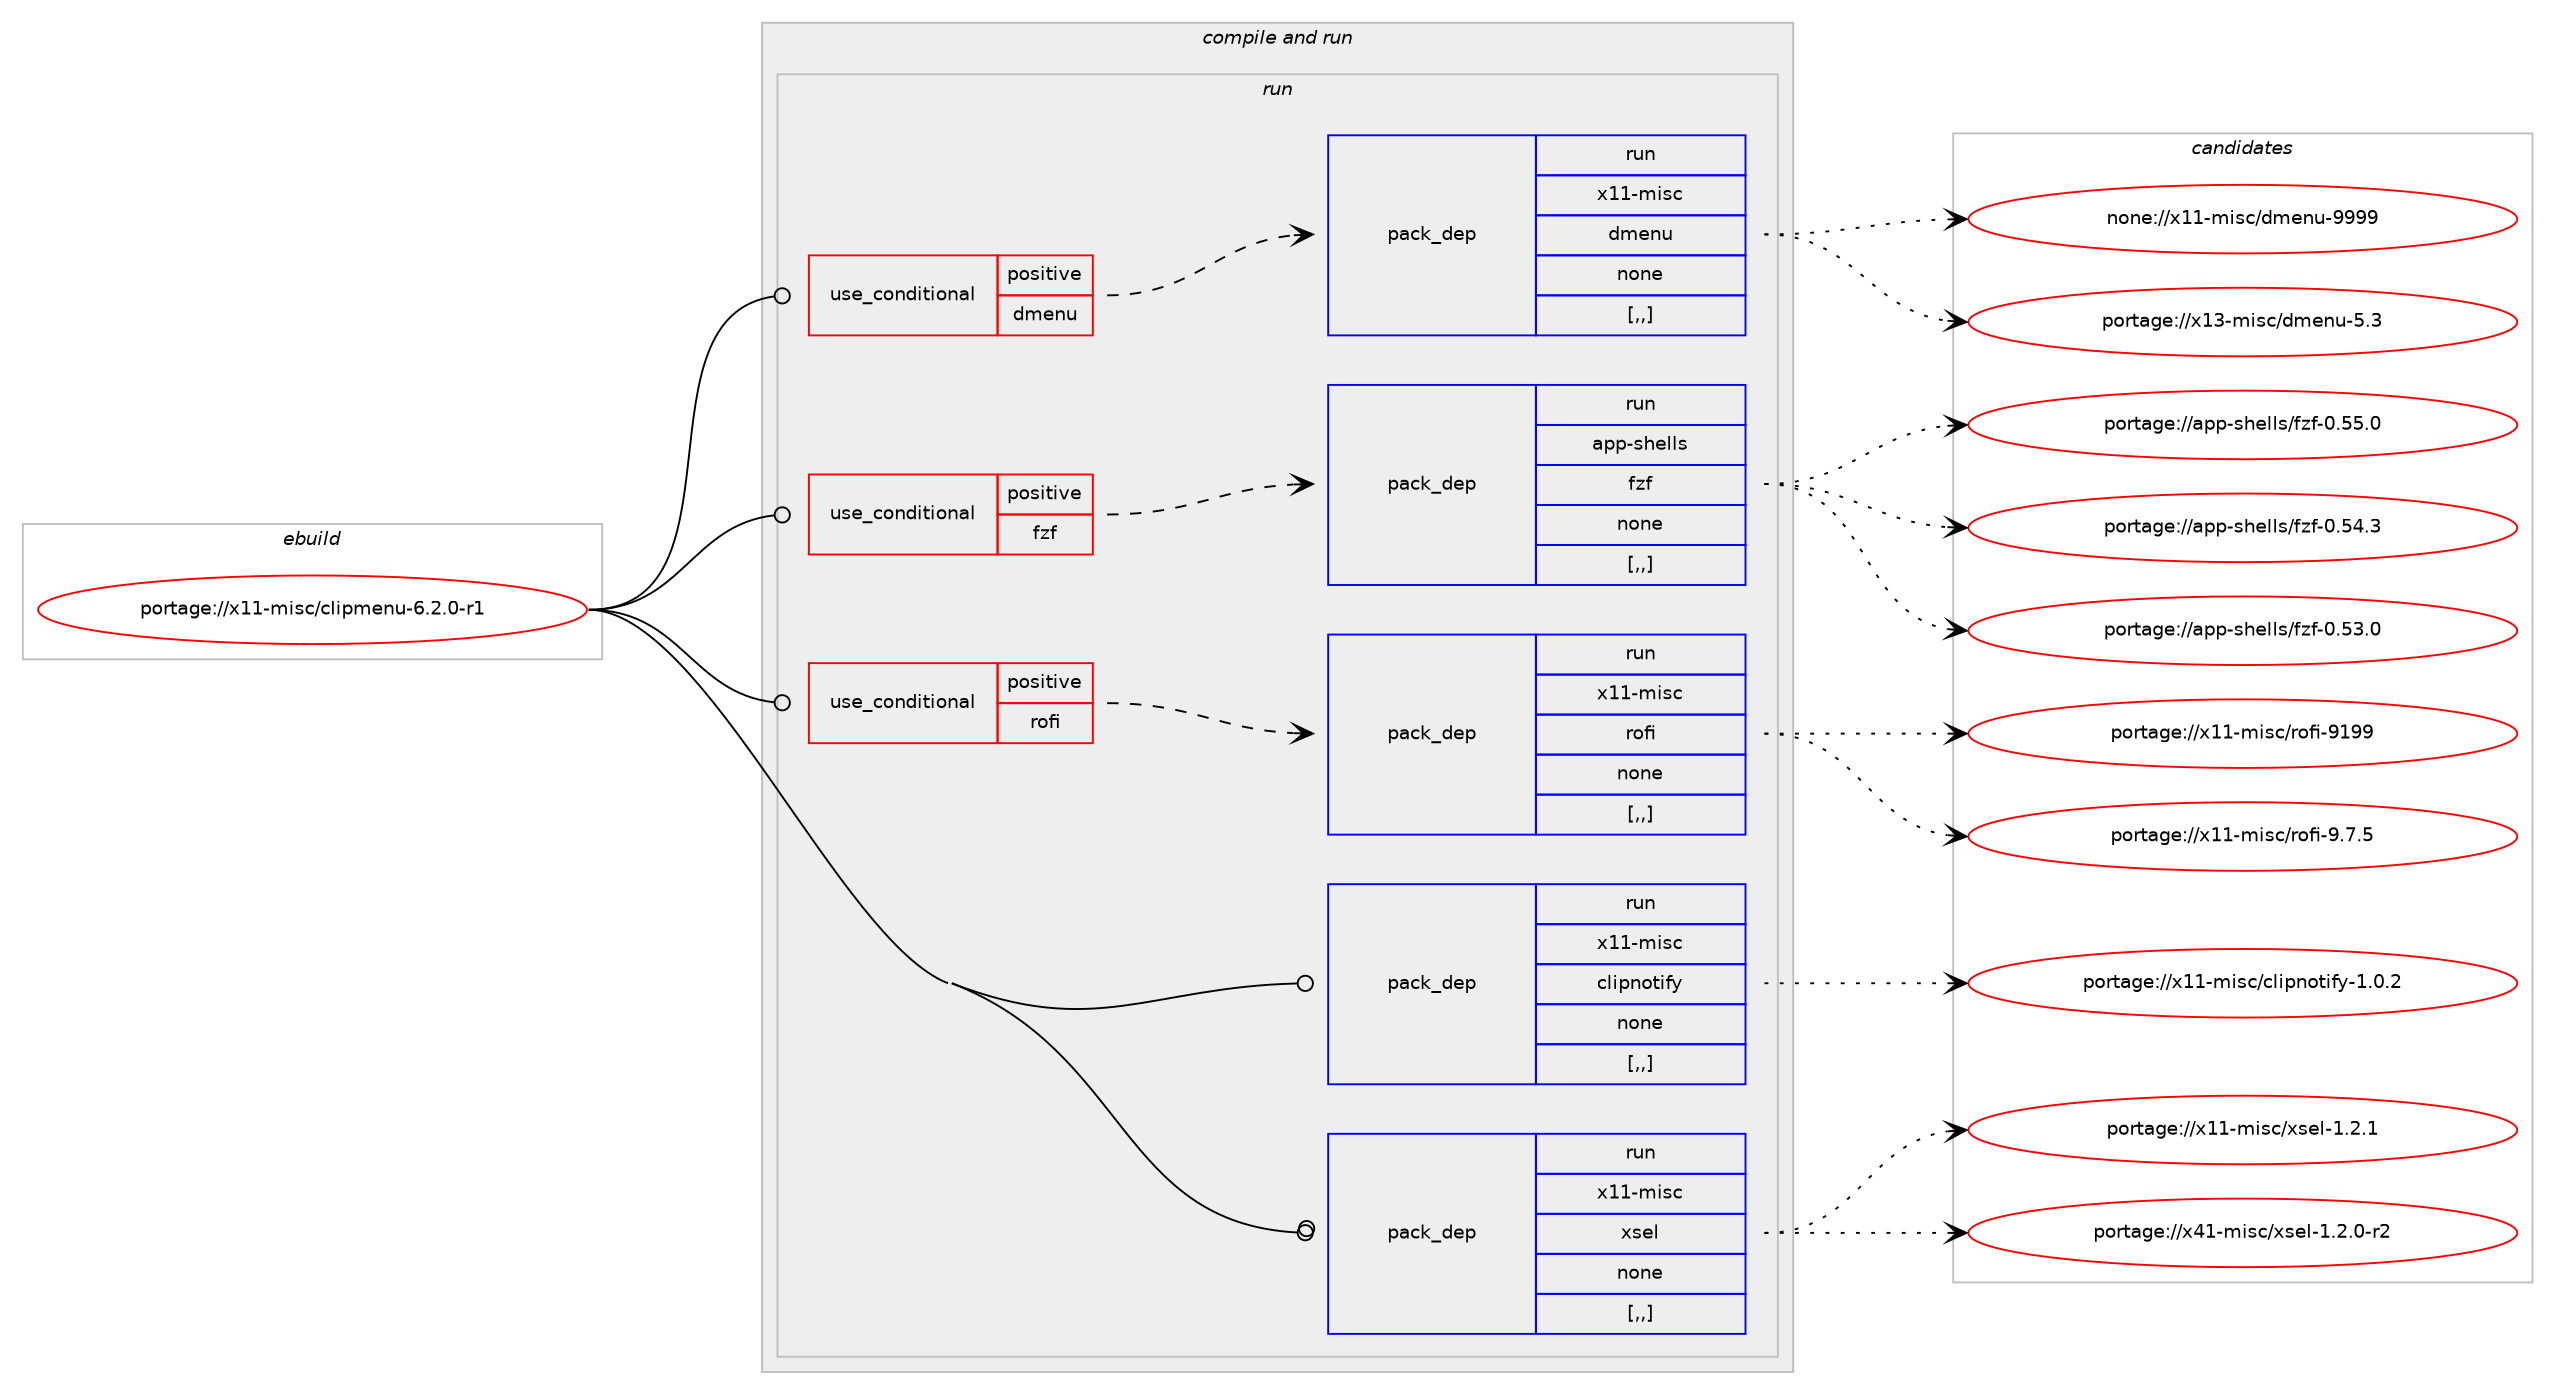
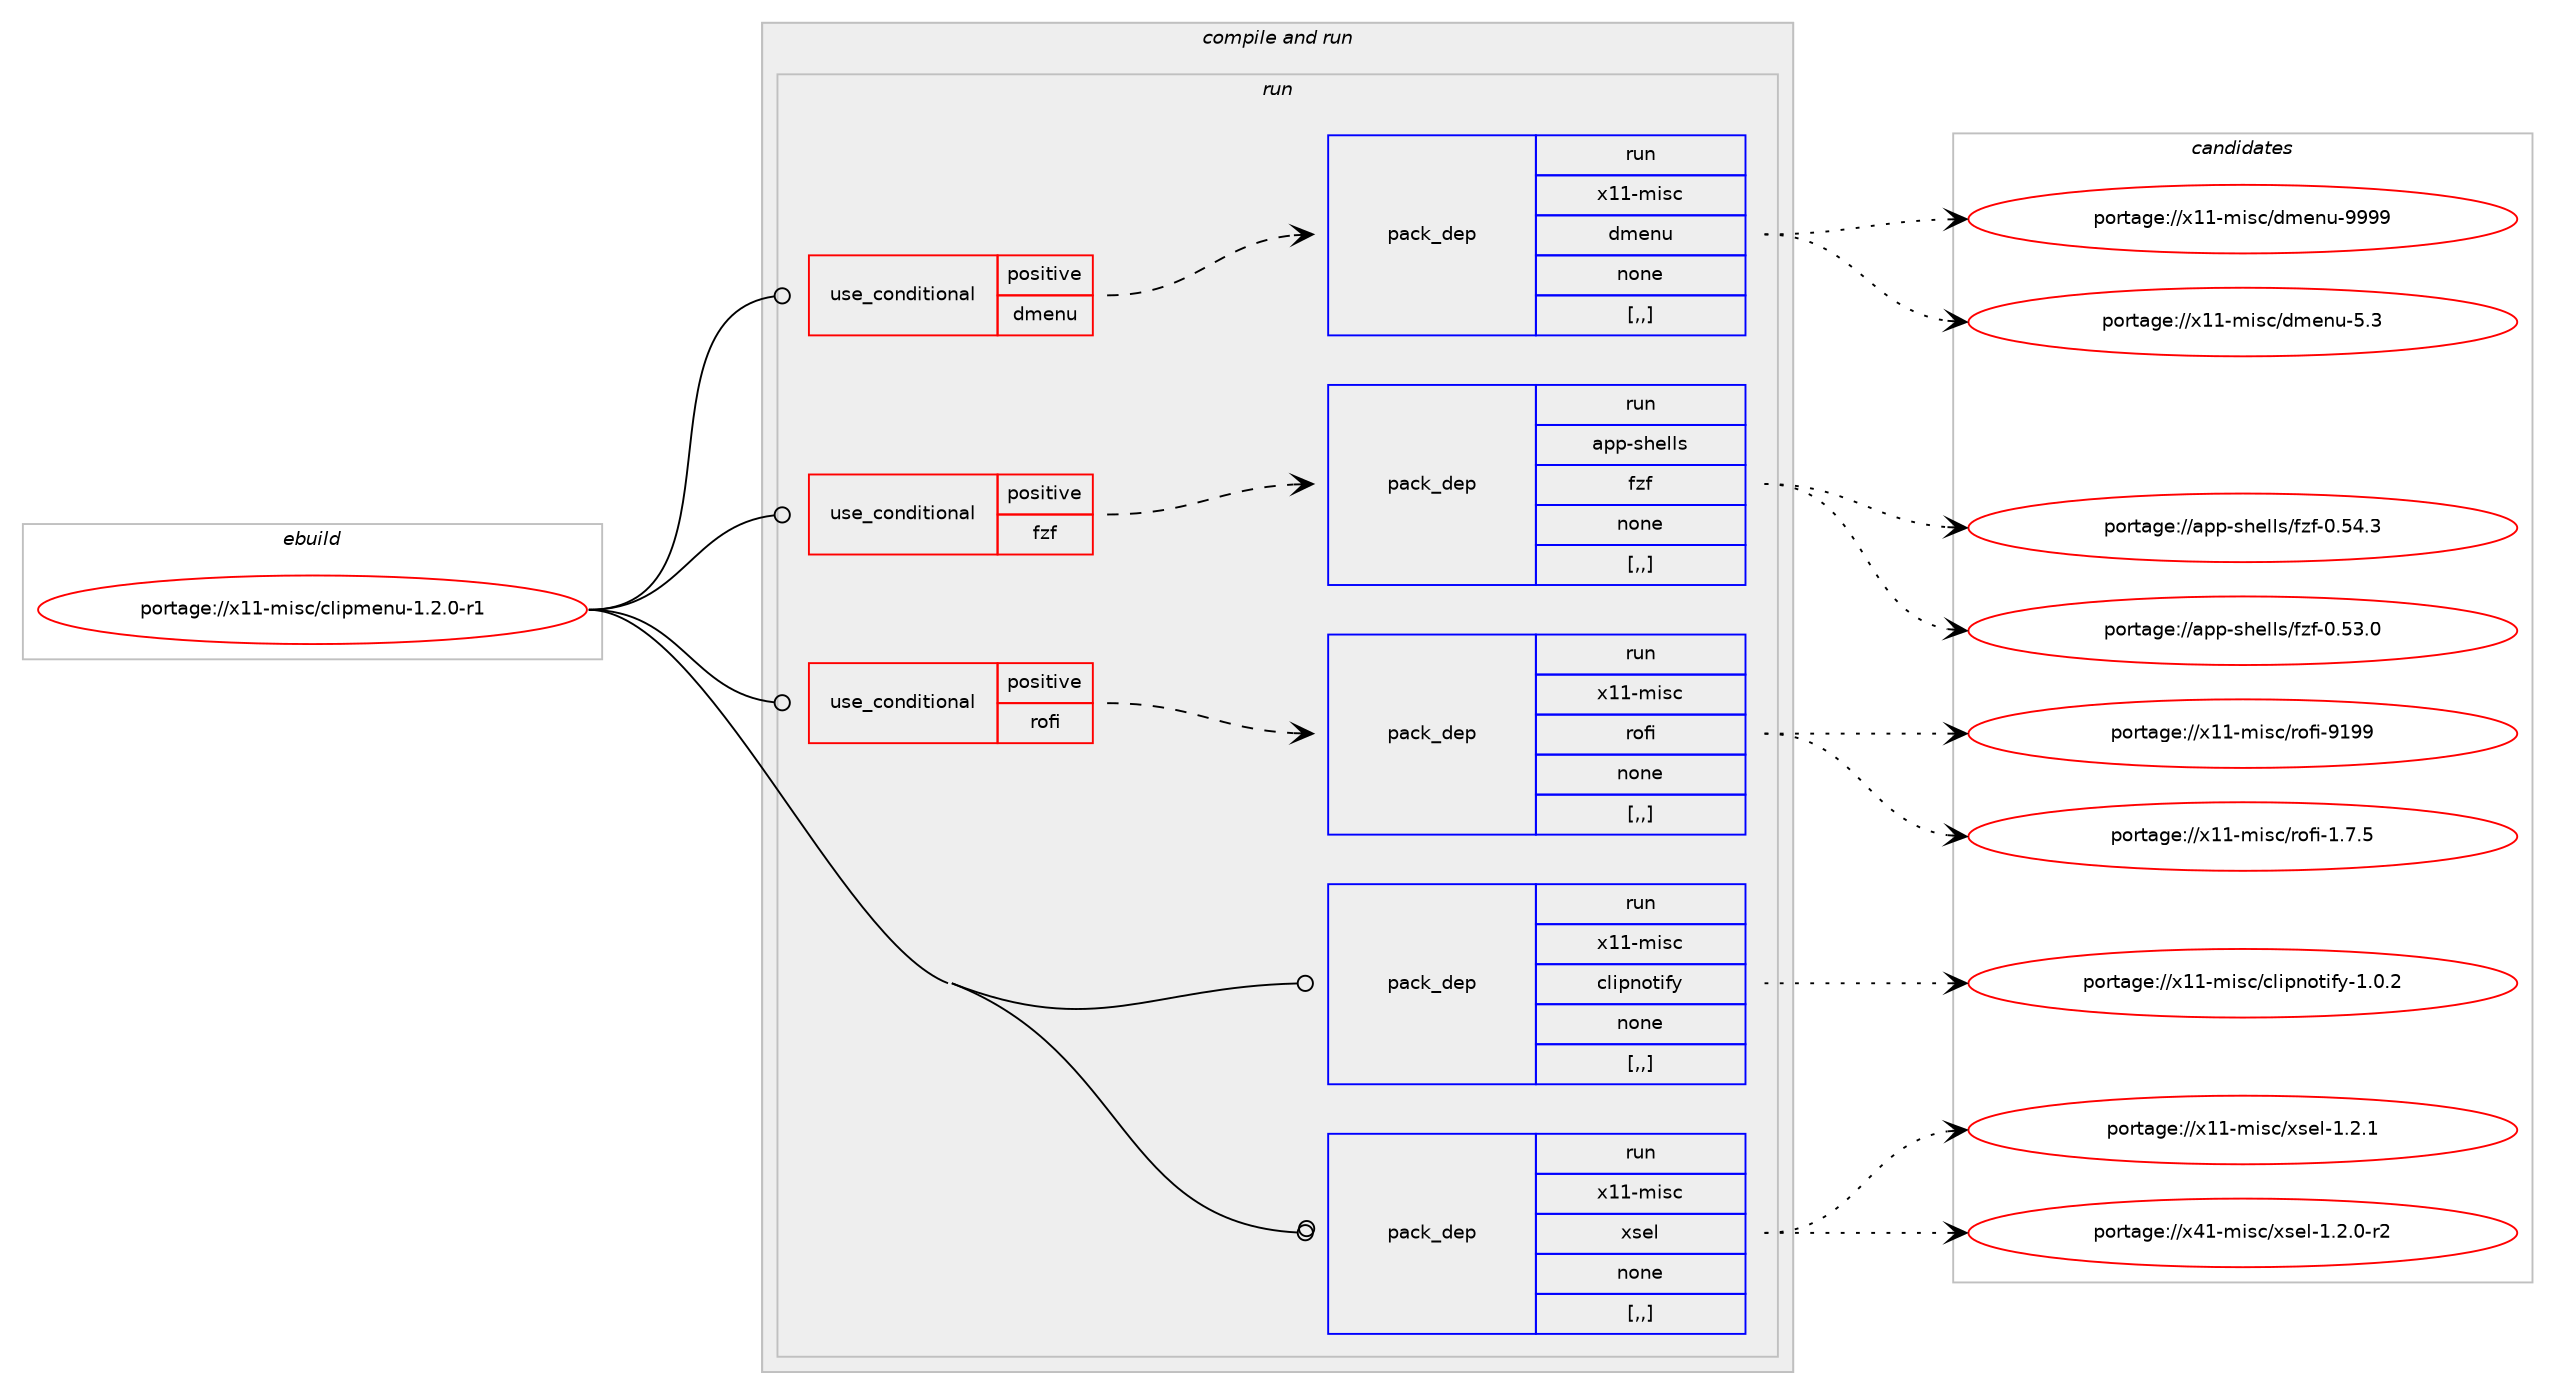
node "none://x11-misc/dmenu-9999": label "none://x11-misc/dmenu-9999" -> "portage://x11-misc/dmenu-9999"
node "portage://x13-misc/dmenu-5.3": label "portage://x13-misc/dmenu-5.3" -> "portage://x11-misc/dmenu-5.3"
node "portage://app-shells/fzf-0.55.0": removed
node "portage://x11-misc/clipmenu-6.2.0-r1": label "portage://x11-misc/clipmenu-6.2.0-r1" -> "portage://x11-misc/clipmenu-1.2.0-r1"
node "portage://x11-misc/rofi-9.7.5": label "portage://x11-misc/rofi-9.7.5" -> "portage://x11-misc/rofi-1.7.5"
